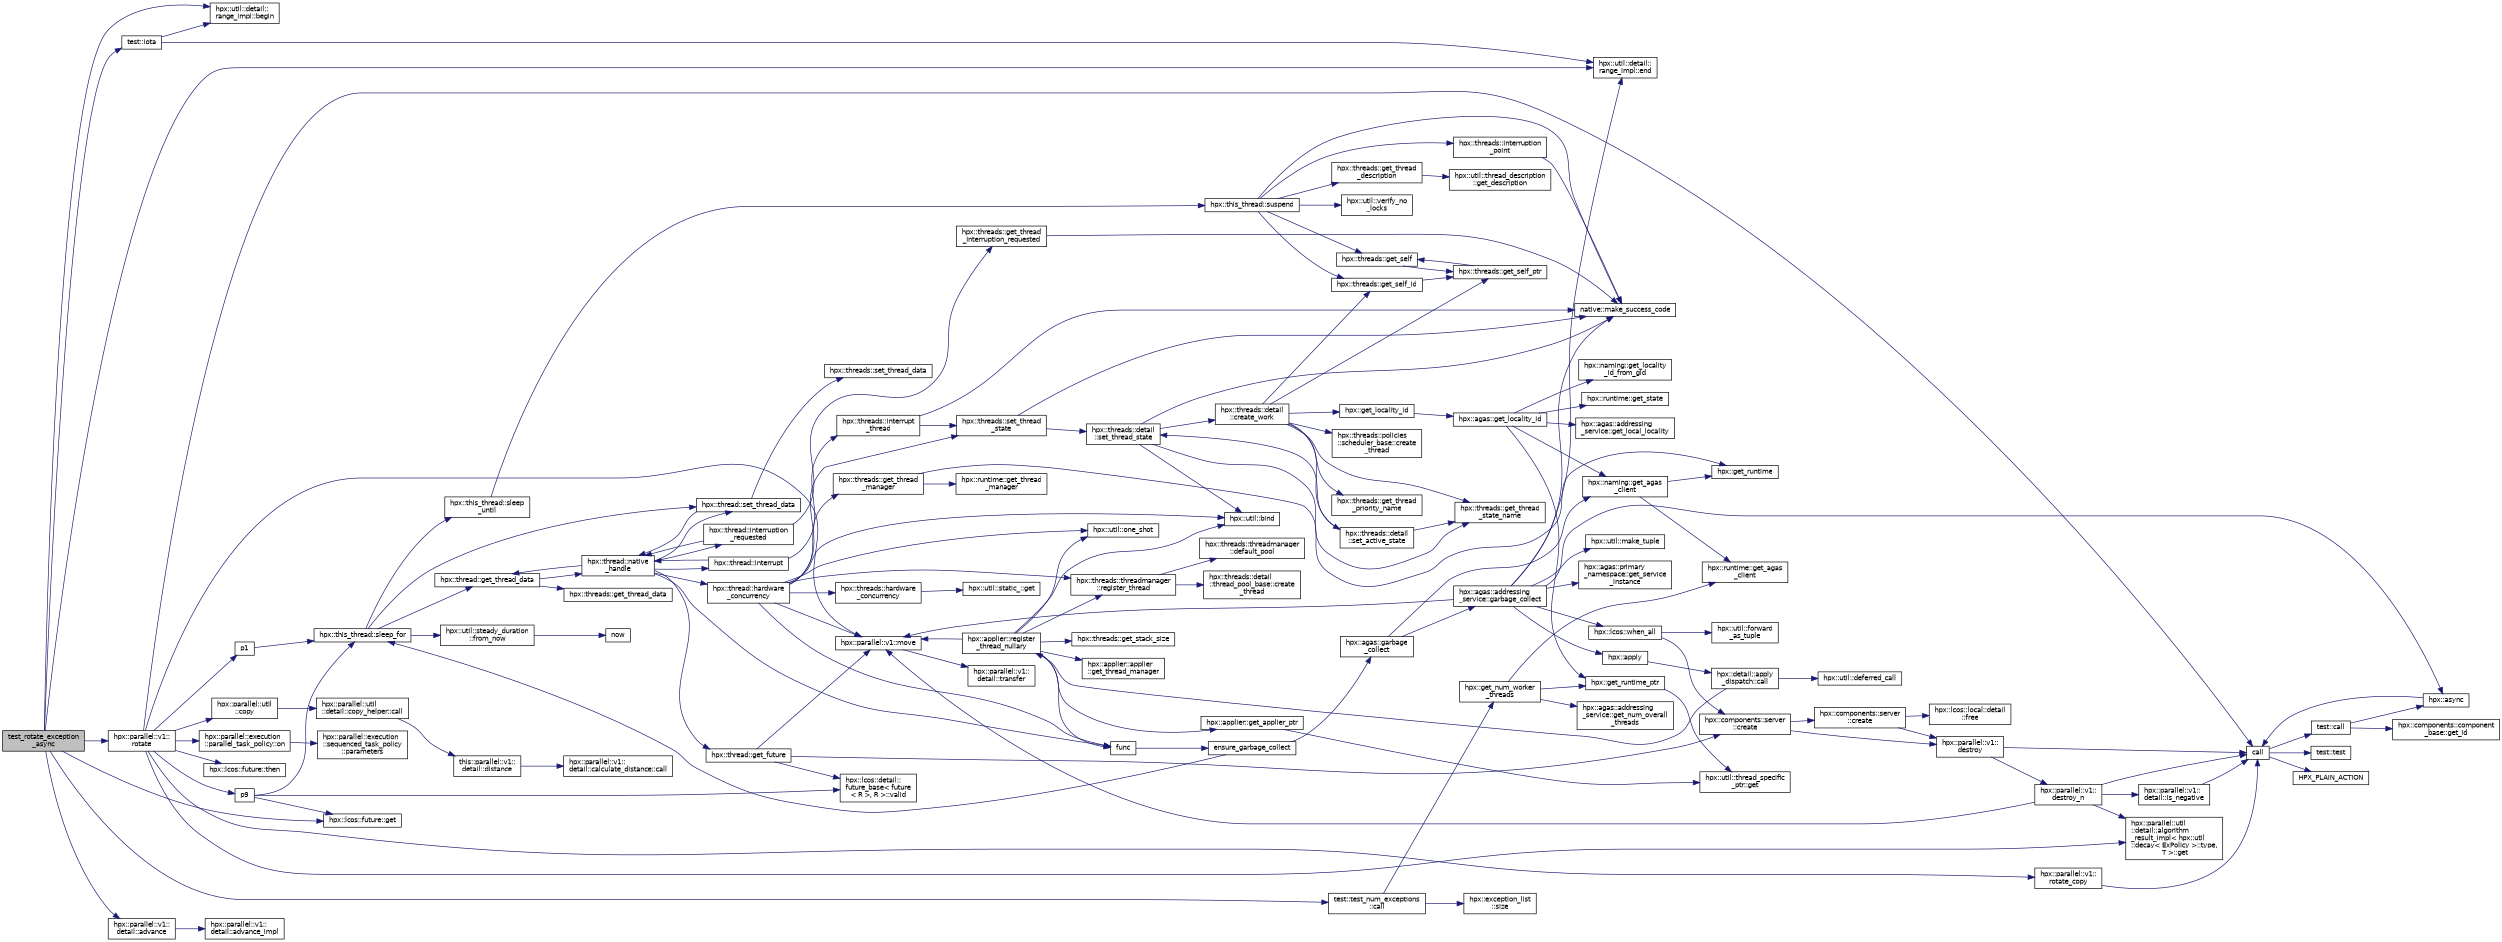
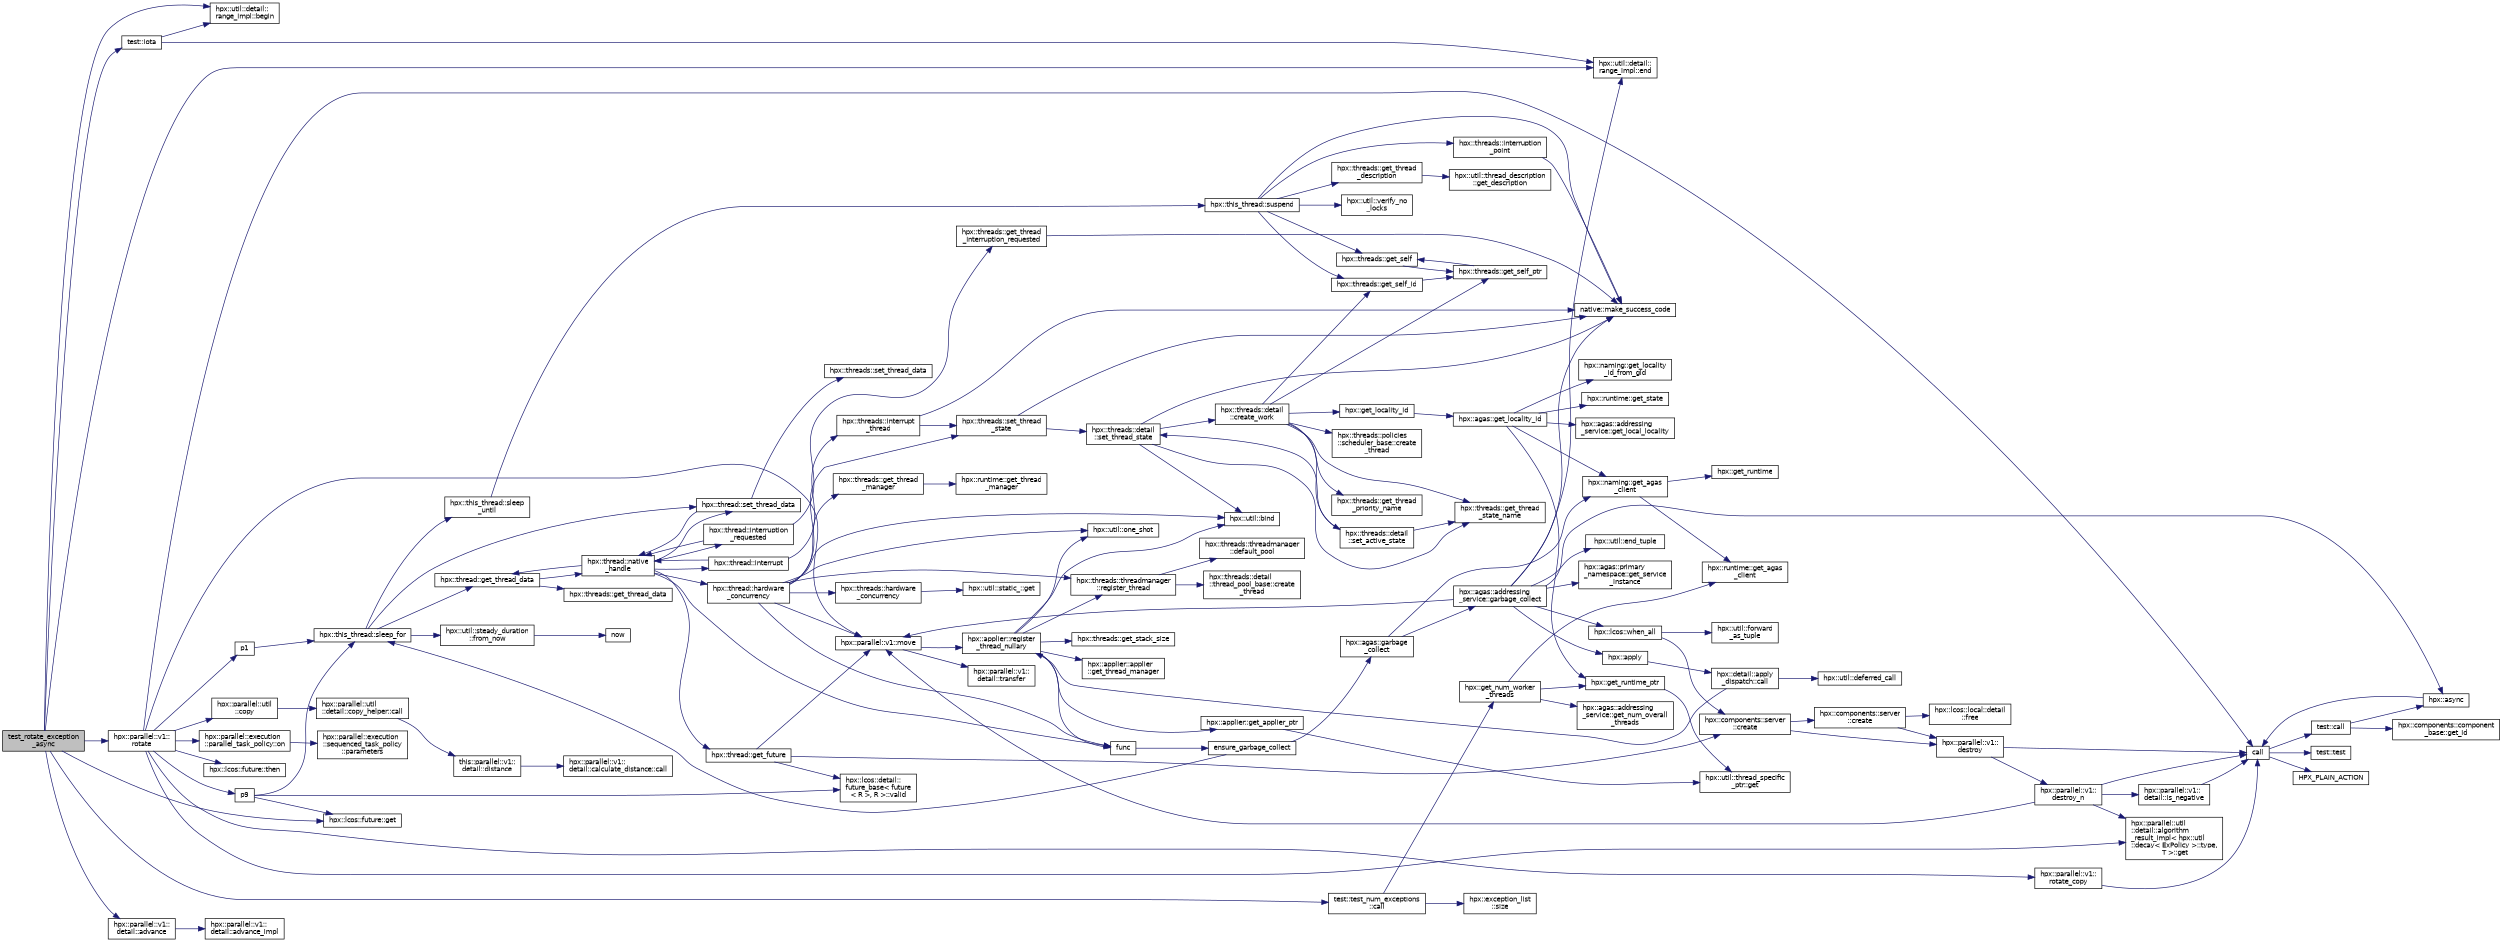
node "hpx::util::make_tuple": label "hpx::util::make_tuple" -> "hpx::util::end_tuple"
edge "hpx::threads::get_thread _manager" -> "hpx::get_runtime": removed
edge "hpx::applier::register _thread_nullary" -> "hpx::parallel::v1::move": reversed
